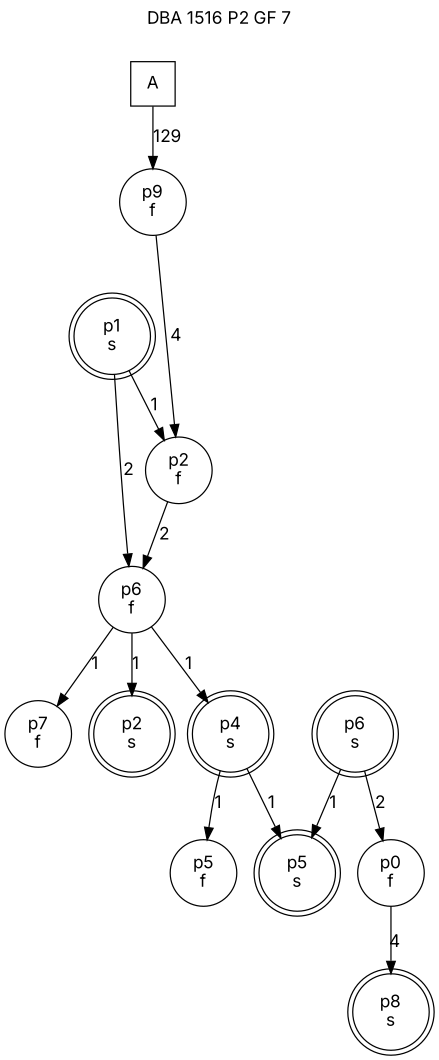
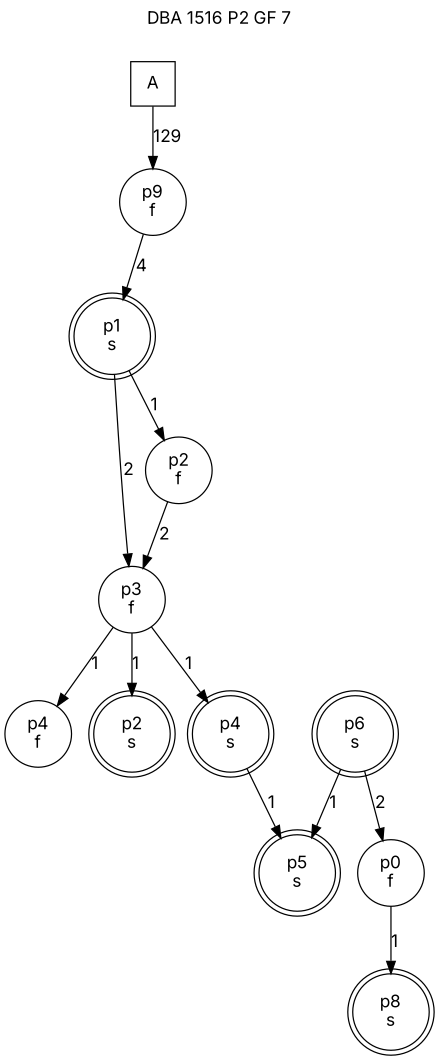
edge "p9 f" -> "p2 f": now "p9 f" -> "p1 s"
node "p6 f": label "p6 f" -> "p3 f"
node "p7 f": label "p7 f" -> "p4 f"
node "p5 f": removed
edge "p0 f" -> "p8 s": label "4" -> "1"
